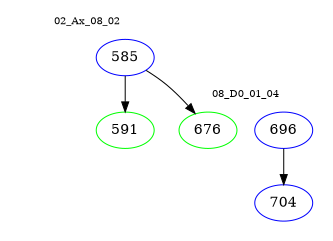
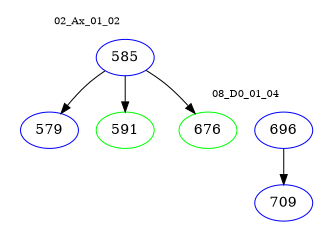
cluster "02_Ax_08_02": label "02_Ax_08_02" -> "02_Ax_01_02"
node "579": added
node "704": label "704" -> "709"
